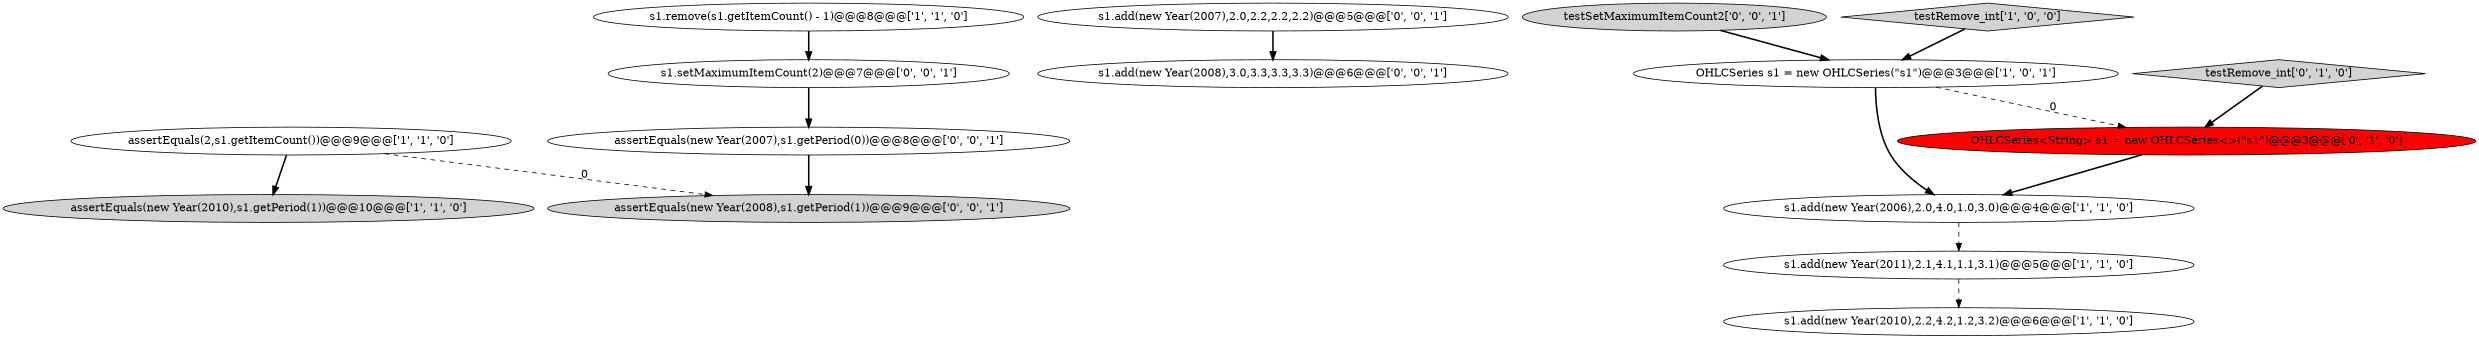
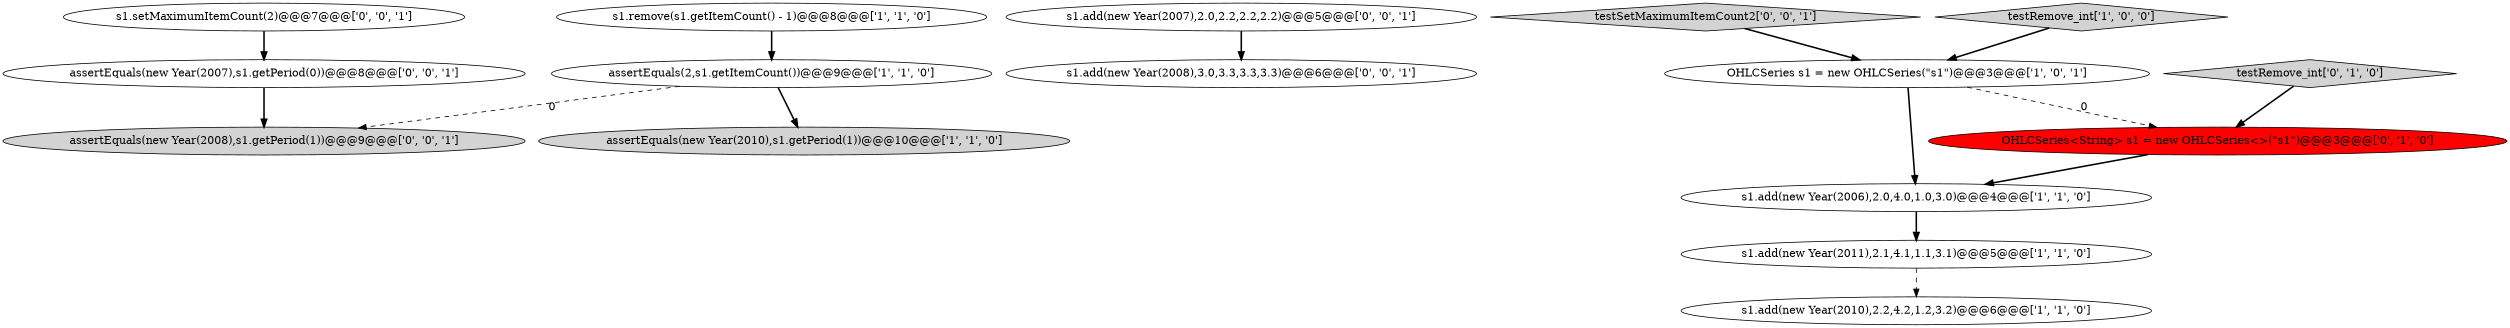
node "testSetMaximumItemCount2['0', '0', '1']": shape ellipse -> diamond
edge "s1.remove(s1.getItemCount() - 1)@@@8@@@['1', '1', '0']" -> "s1.setMaximumItemCount(2)@@@7@@@['0', '0', '1']": now "s1.remove(s1.getItemCount() - 1)@@@8@@@['1', '1', '0']" -> "assertEquals(2,s1.getItemCount())@@@9@@@['1', '1', '0']"
edge "s1.add(new Year(2006),2.0,4.0,1.0,3.0)@@@4@@@['1', '1', '0']" -> "s1.add(new Year(2011),2.1,4.1,1.1,3.1)@@@5@@@['1', '1', '0']": style dashed -> bold
